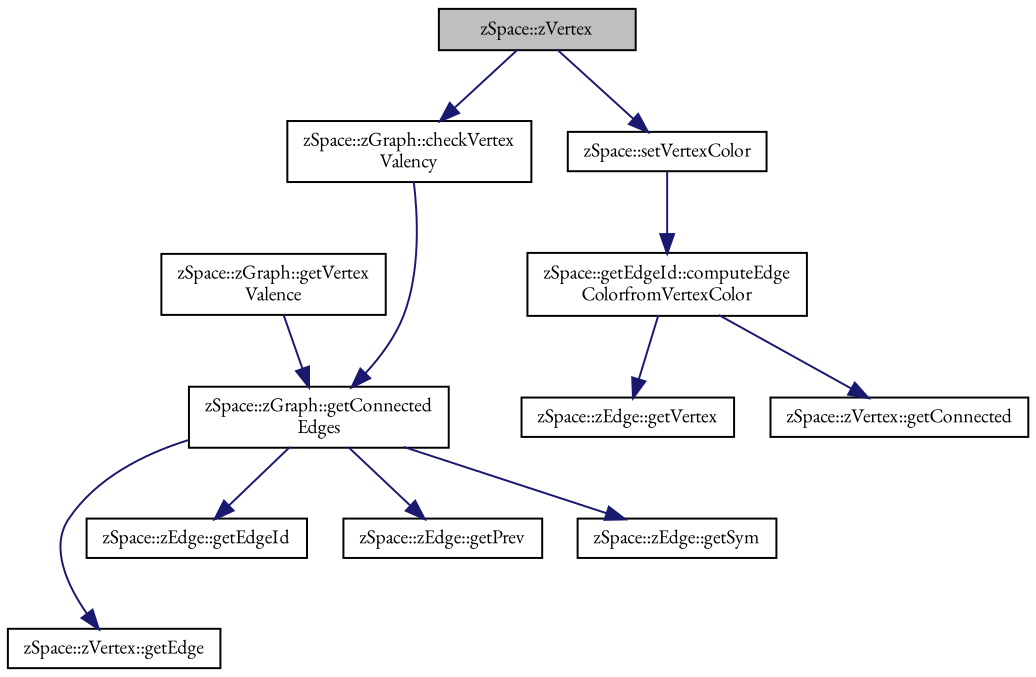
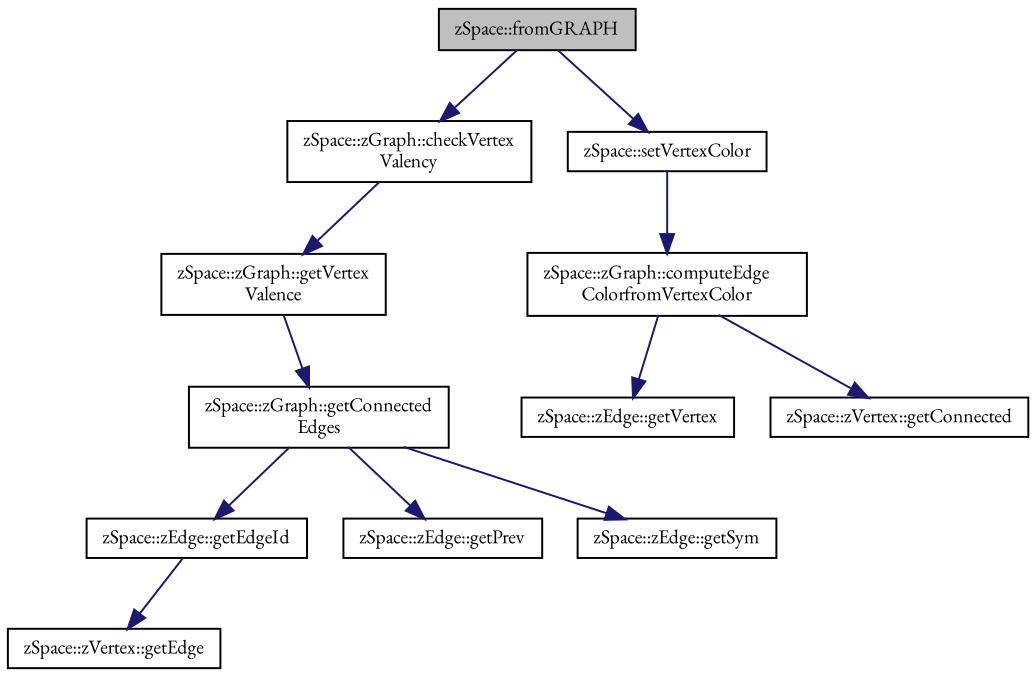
node "zSpace::zVertex": label "zSpace::zVertex" -> "zSpace::fromGRAPH"
edge "zSpace::zGraph::checkVertex Valency" -> "zSpace::zGraph::getConnected Edges": now "zSpace::zGraph::checkVertex Valency" -> "zSpace::zGraph::getVertex Valence"
node "zSpace::getEdgeId::computeEdge ColorfromVertexColor": label "zSpace::getEdgeId::computeEdge ColorfromVertexColor" -> "zSpace::zGraph::computeEdge ColorfromVertexColor"
edge "zSpace::zGraph::getConnected Edges" -> "zSpace::zVertex::getEdge": now "zSpace::zEdge::getEdgeId" -> "zSpace::zVertex::getEdge"
